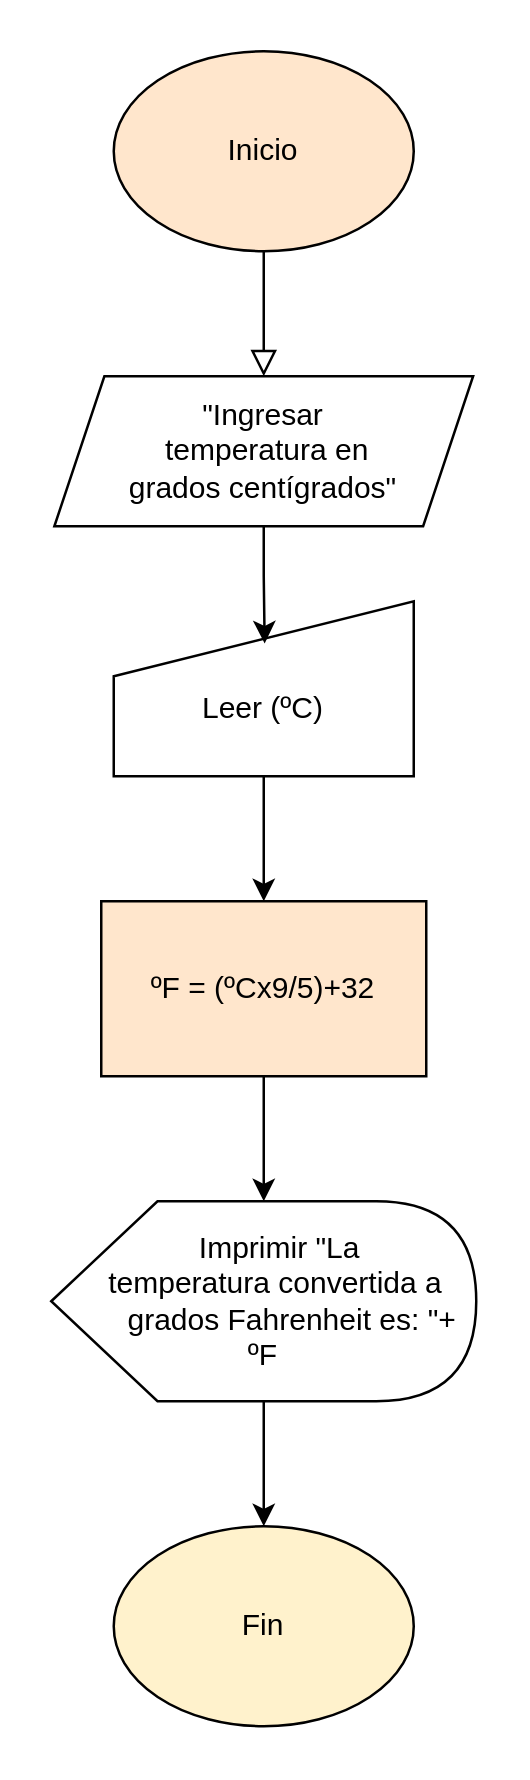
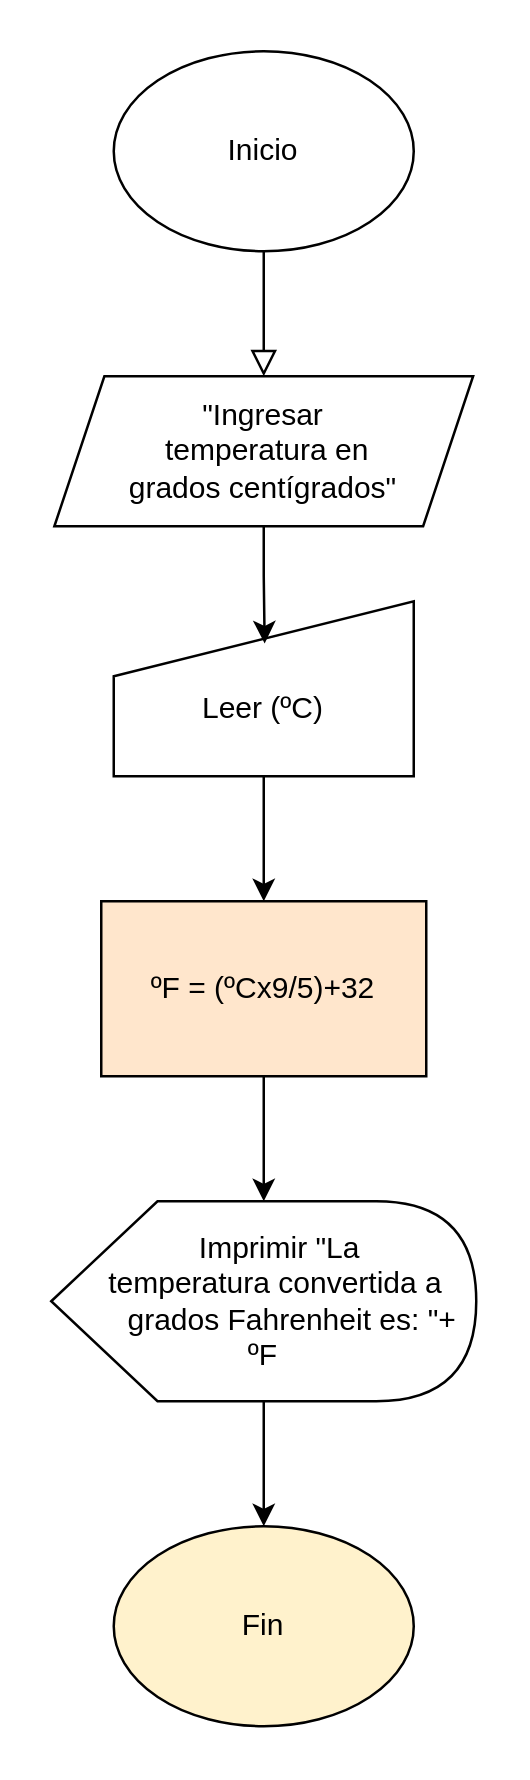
node "Inicio": fillcolor #ffe6cc -> #ffffff
